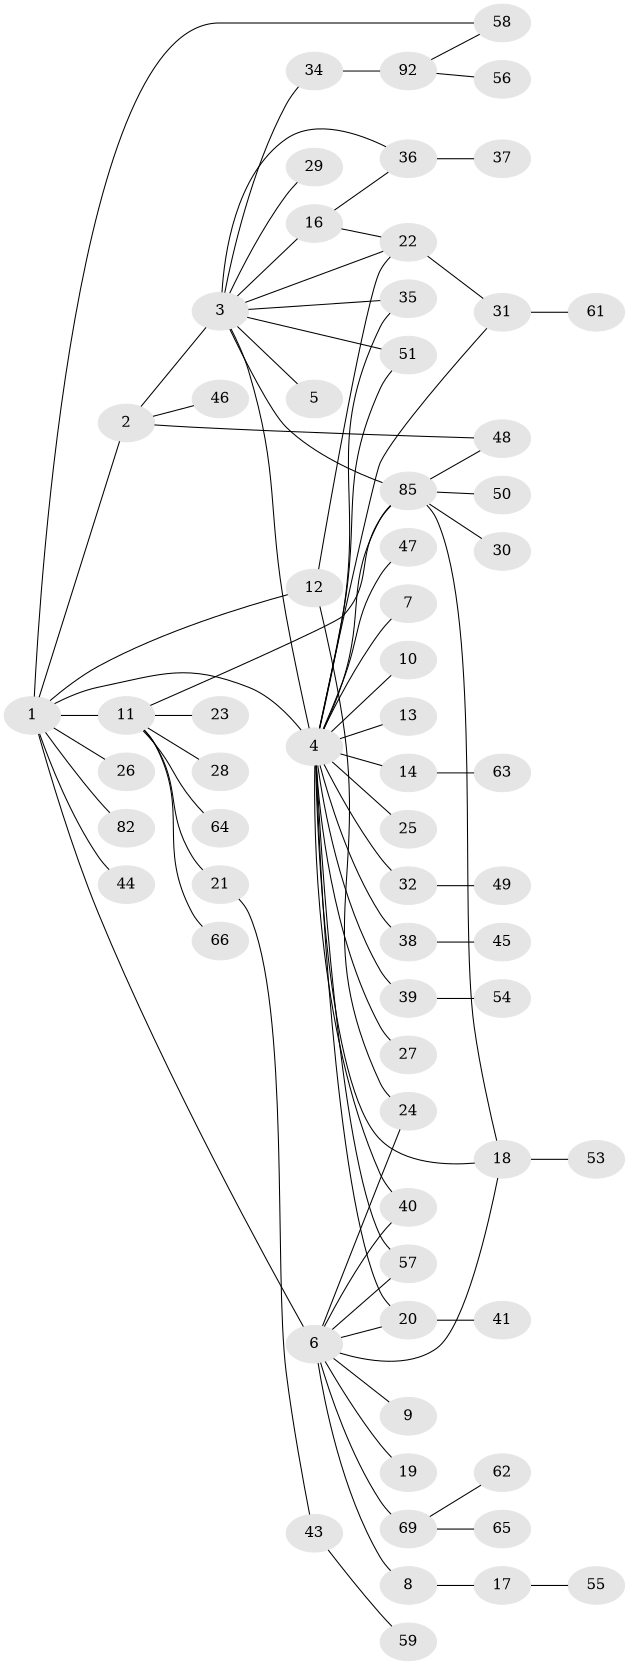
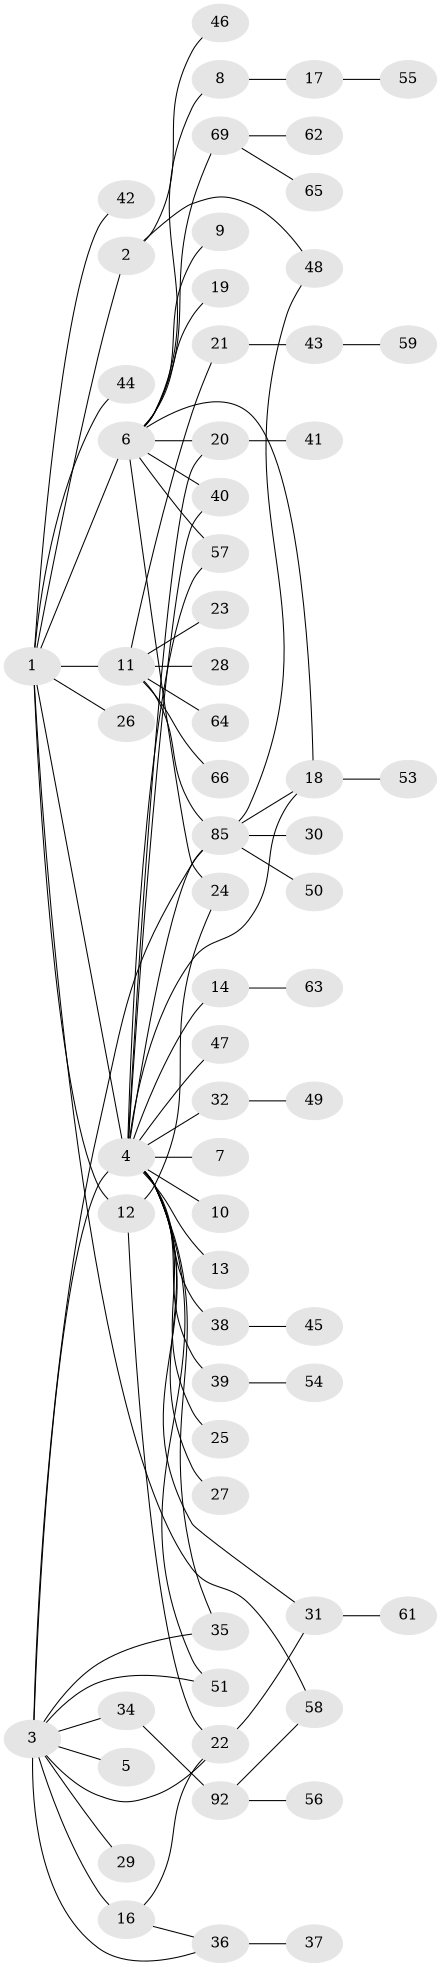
edge "3" -- "2": removed
node "82": label "82" -> "42"
